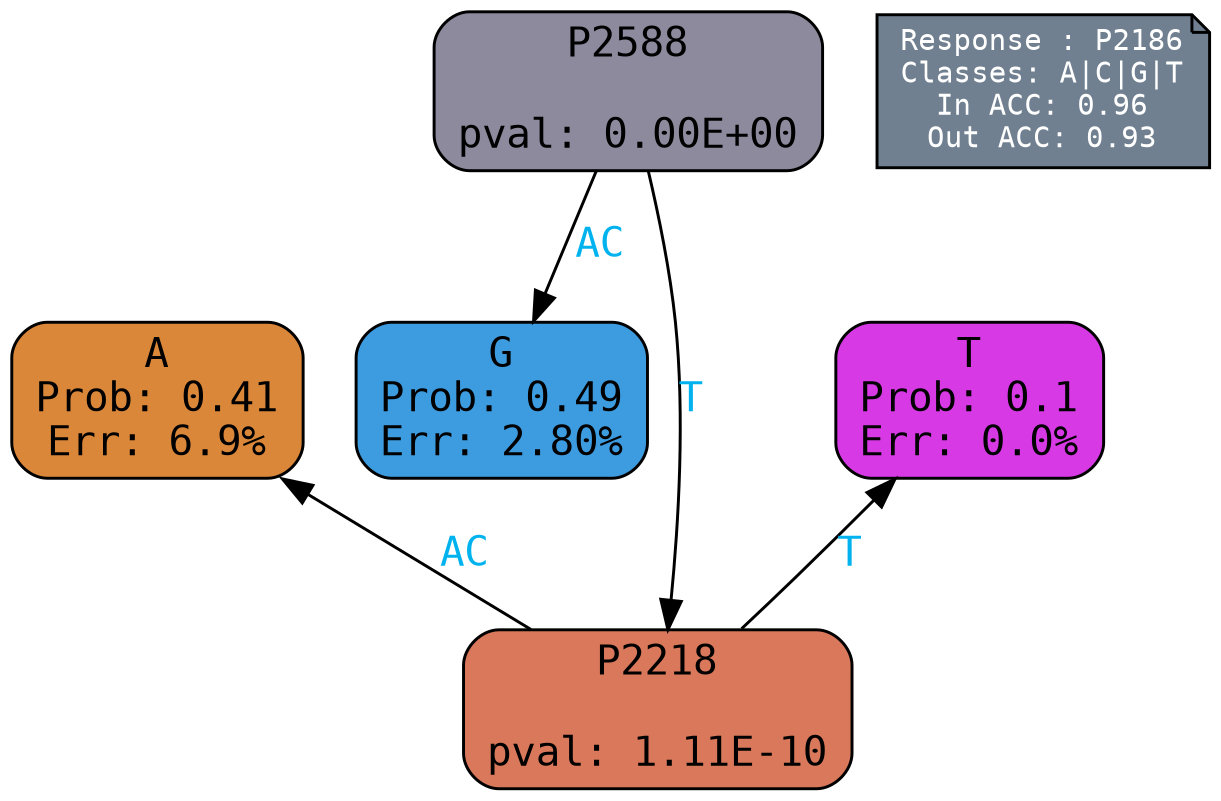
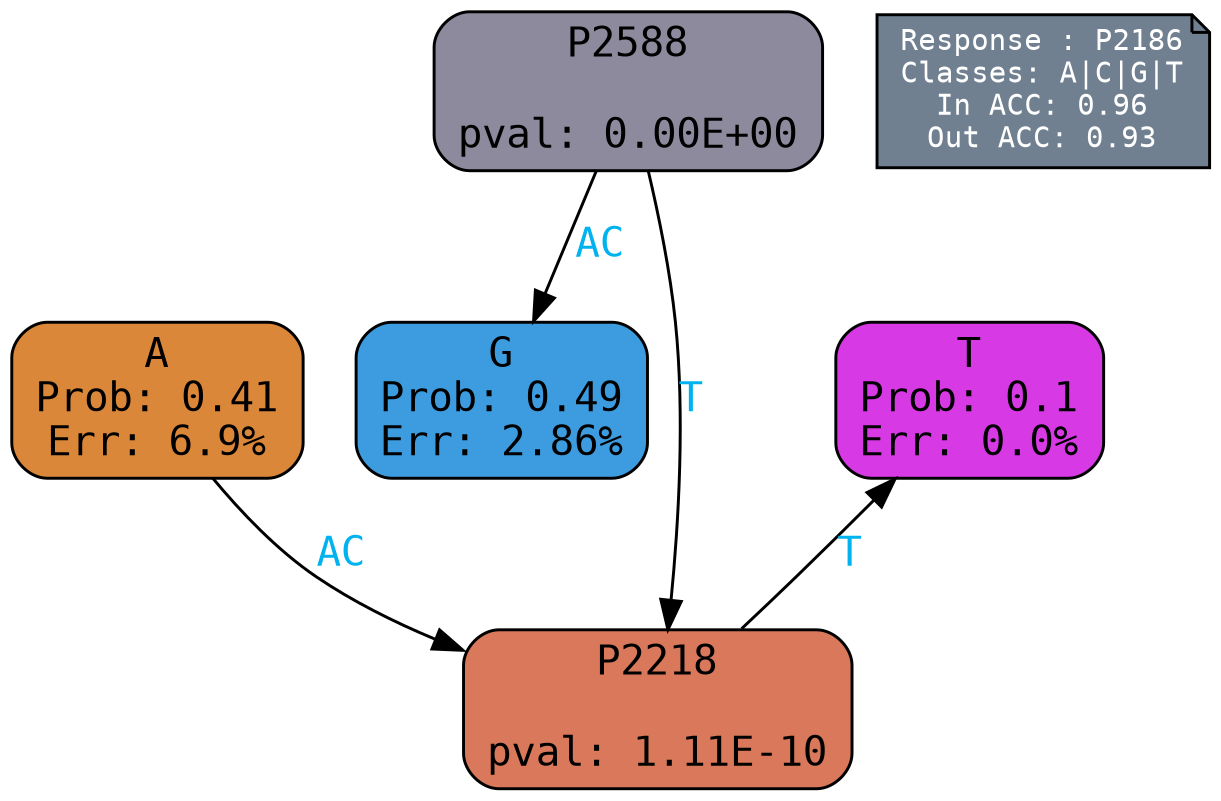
node "G Prob: 0.49 Err: 2.80%": label "G Prob: 0.49 Err: 2.80%" -> "G Prob: 0.49 Err: 2.86%"
edge "P2218 pval: 1.11E-10" -> "A Prob: 0.41 Err: 6.9%": reversed
